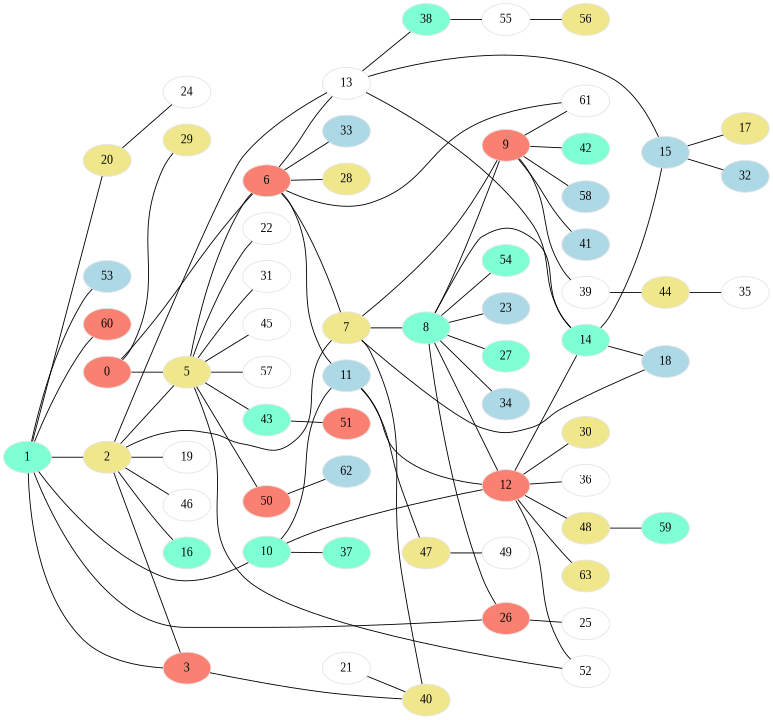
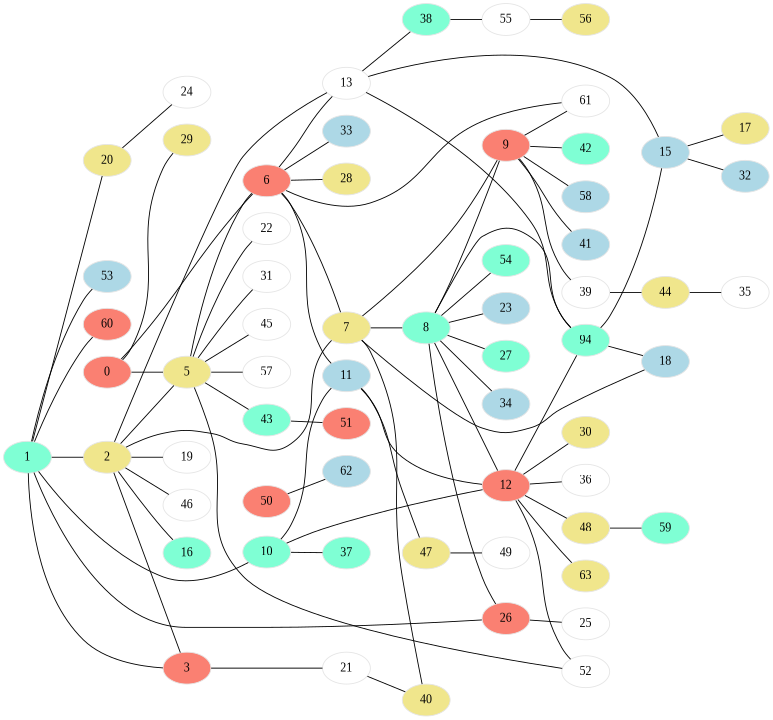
node "14": label "14" -> "94"
edge "5" -- "50": removed
edge "3" -- "40": now "3" -- "21"
